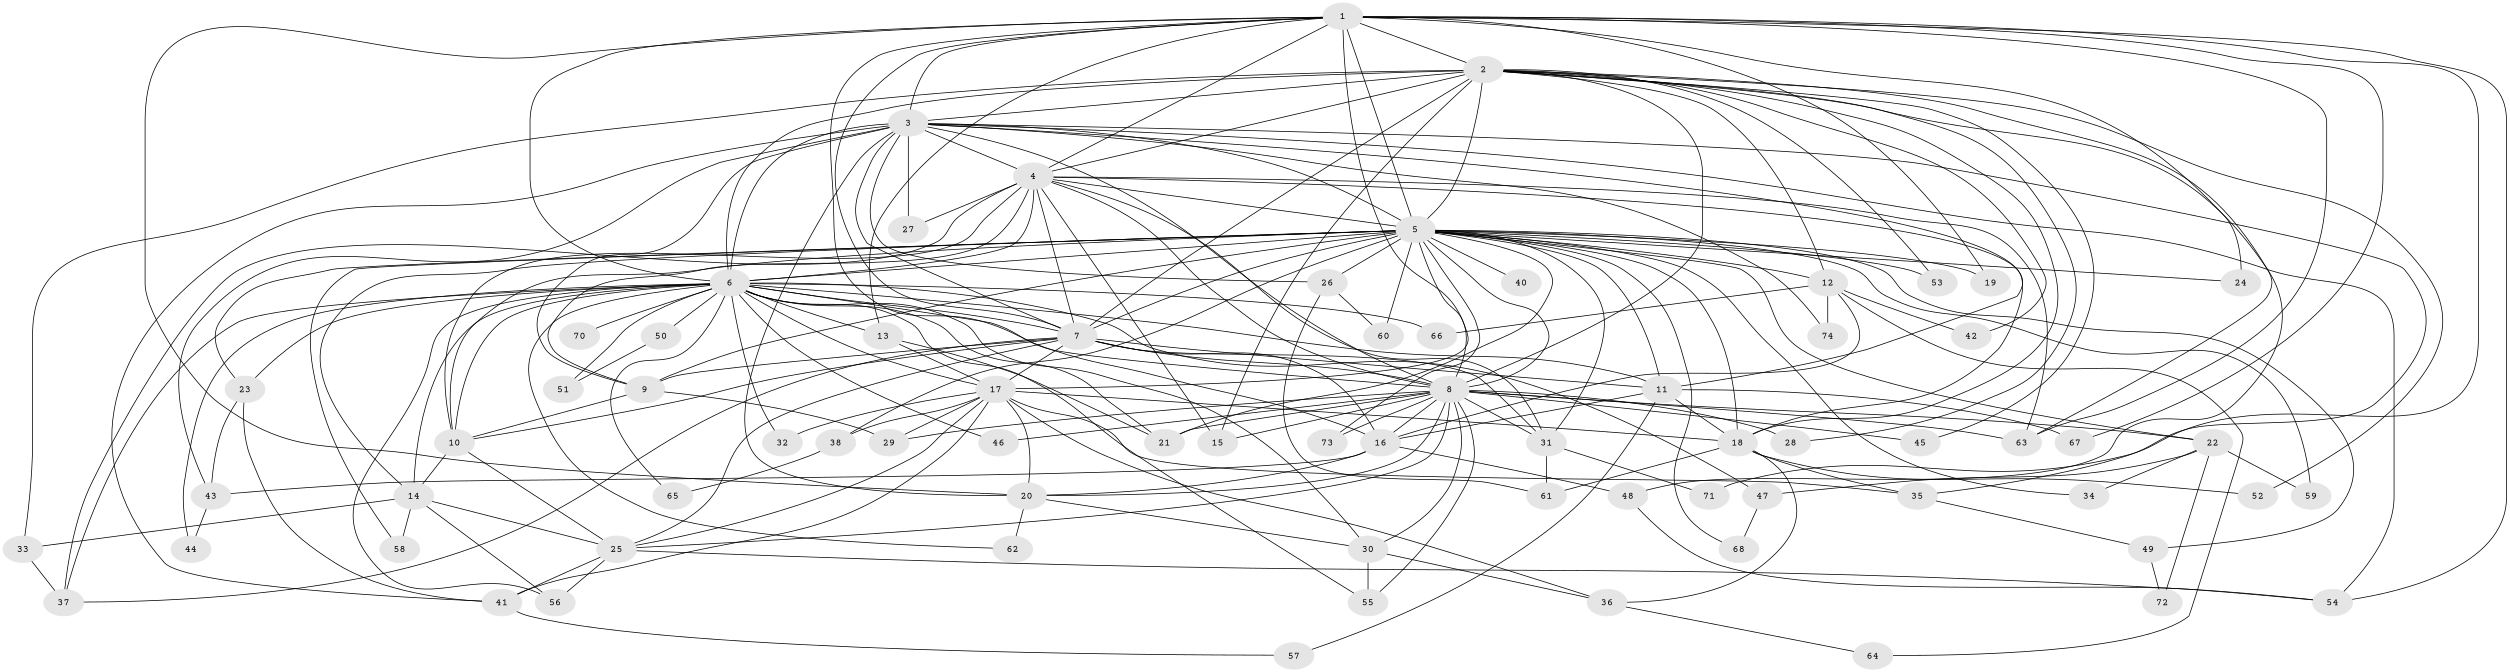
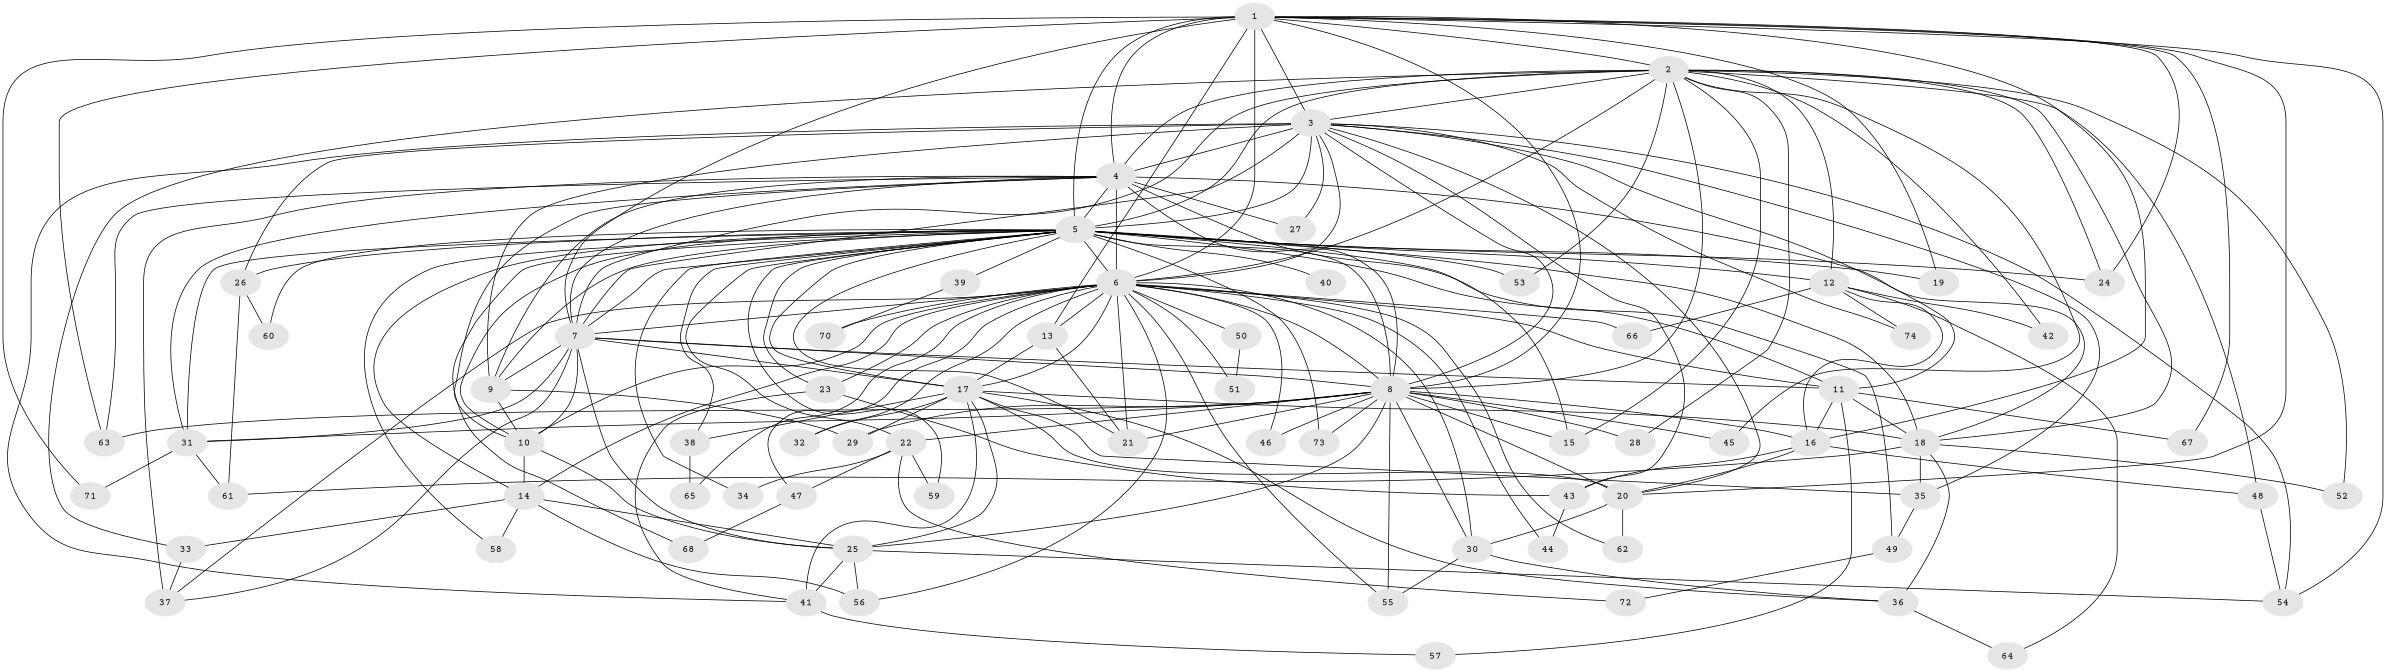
edge "2" -- "63": now "2" -- "24"
node "39": added
edge "7" -- "16": removed
